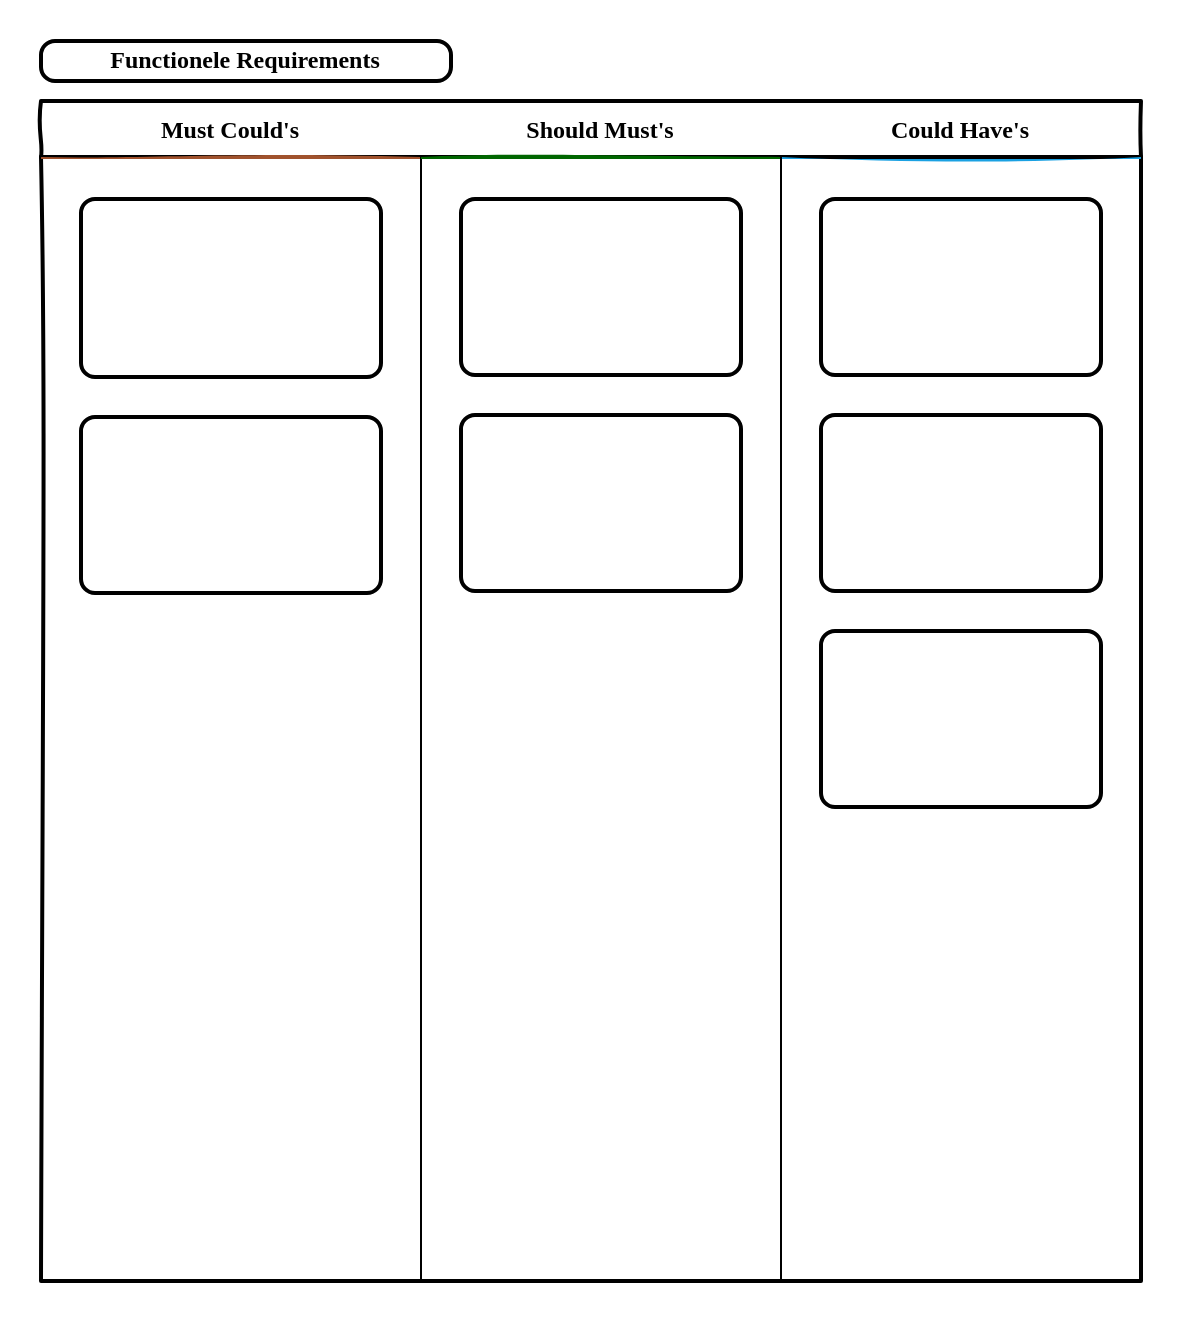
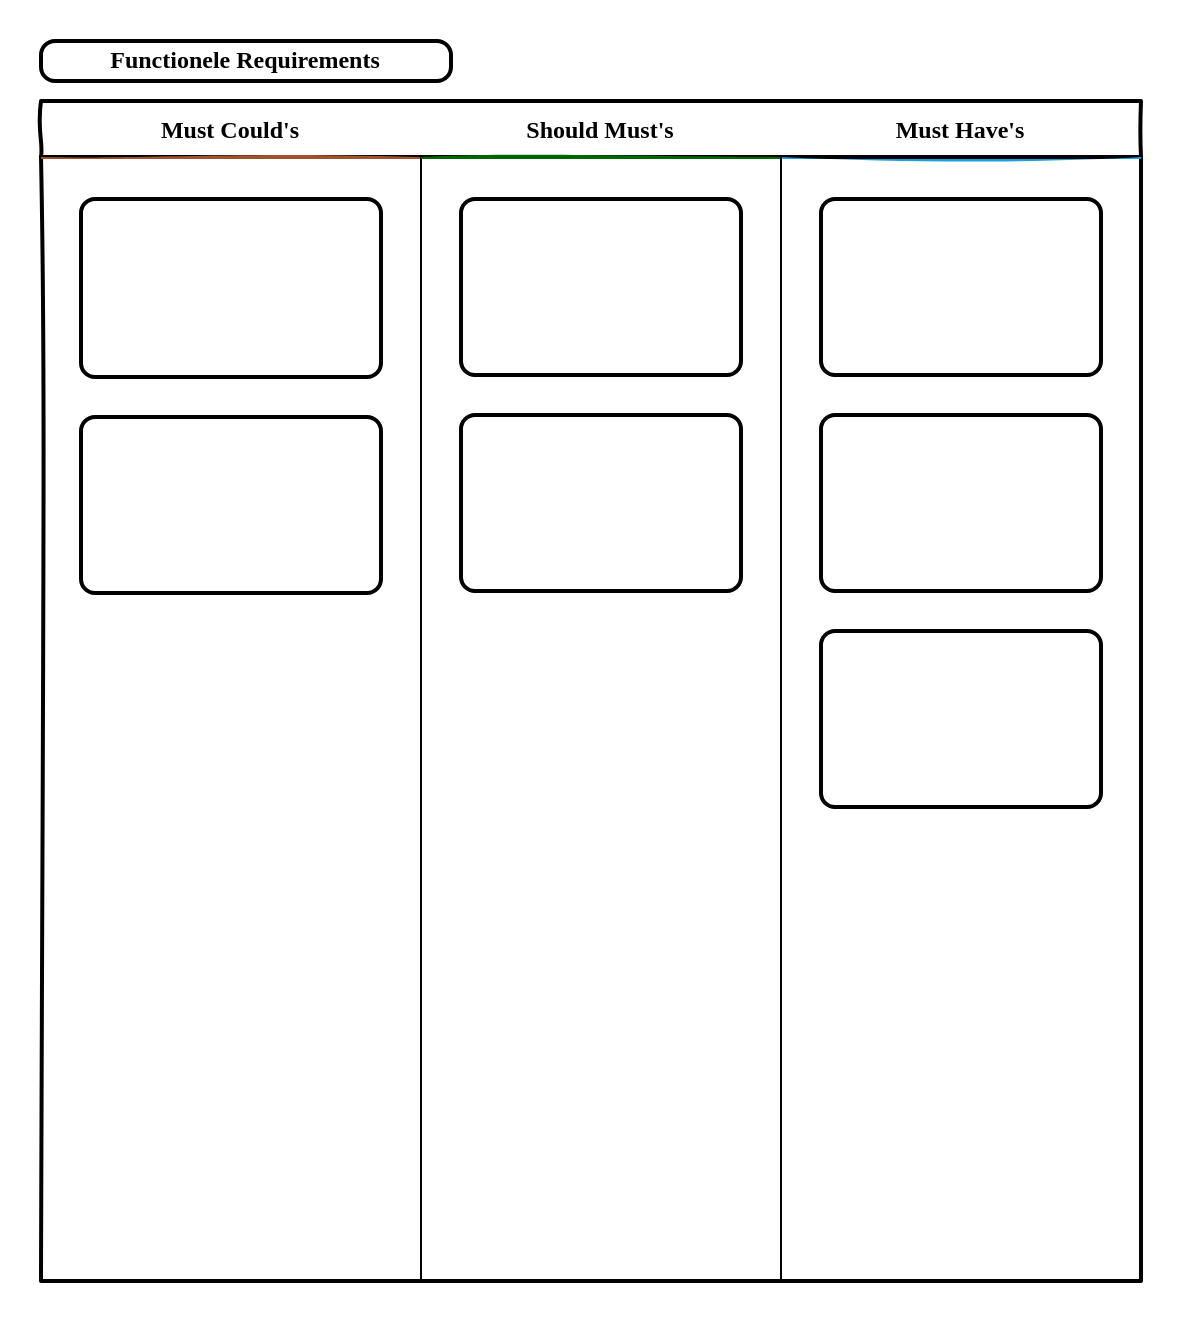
node "Could Have's": label "Could Have's" -> "Must Have's"
